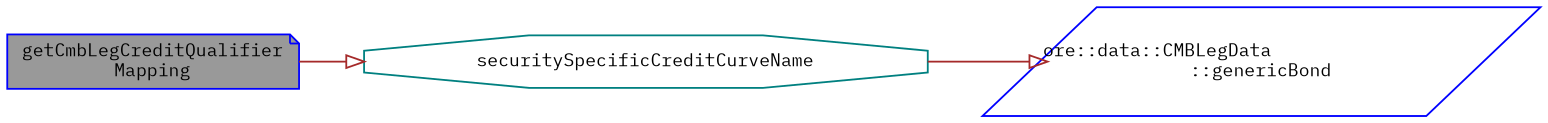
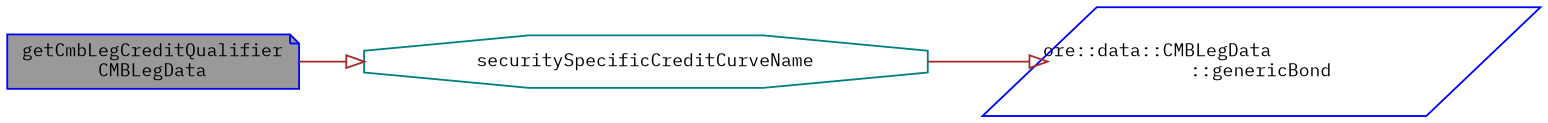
node "getCmbLegCreditQualifier Mapping": label "getCmbLegCreditQualifier Mapping" -> "getCmbLegCreditQualifier CMBLegData"
